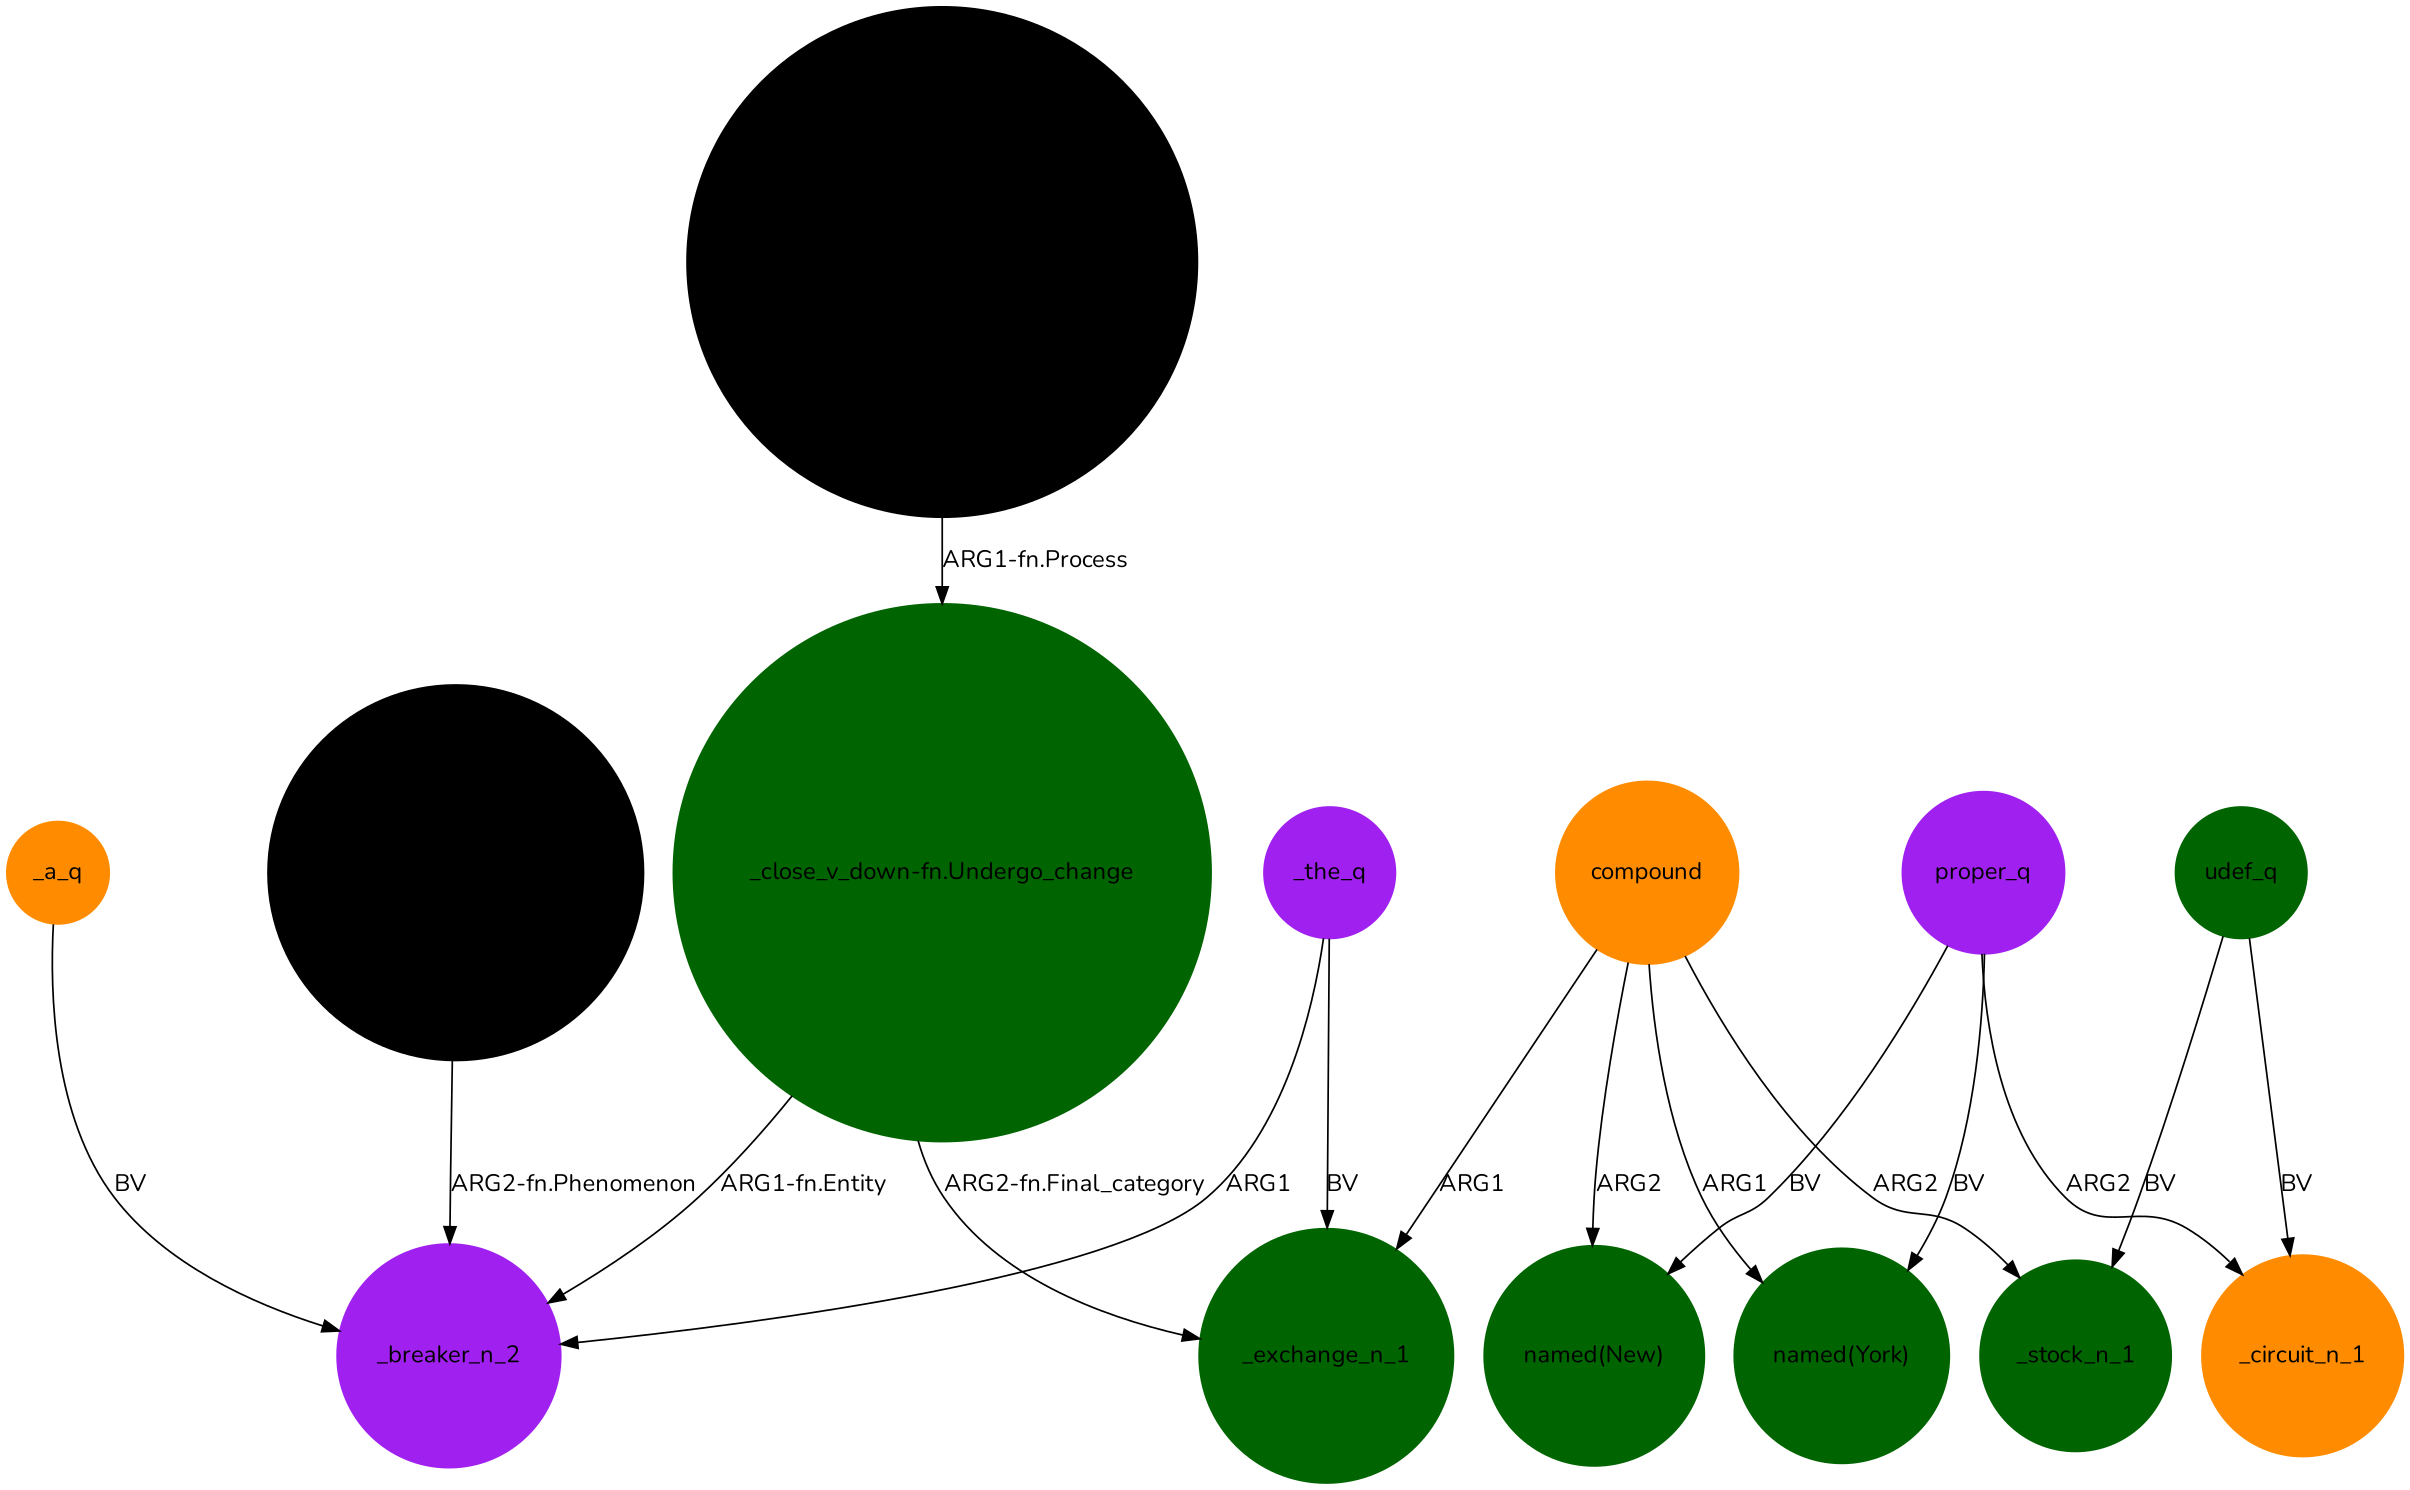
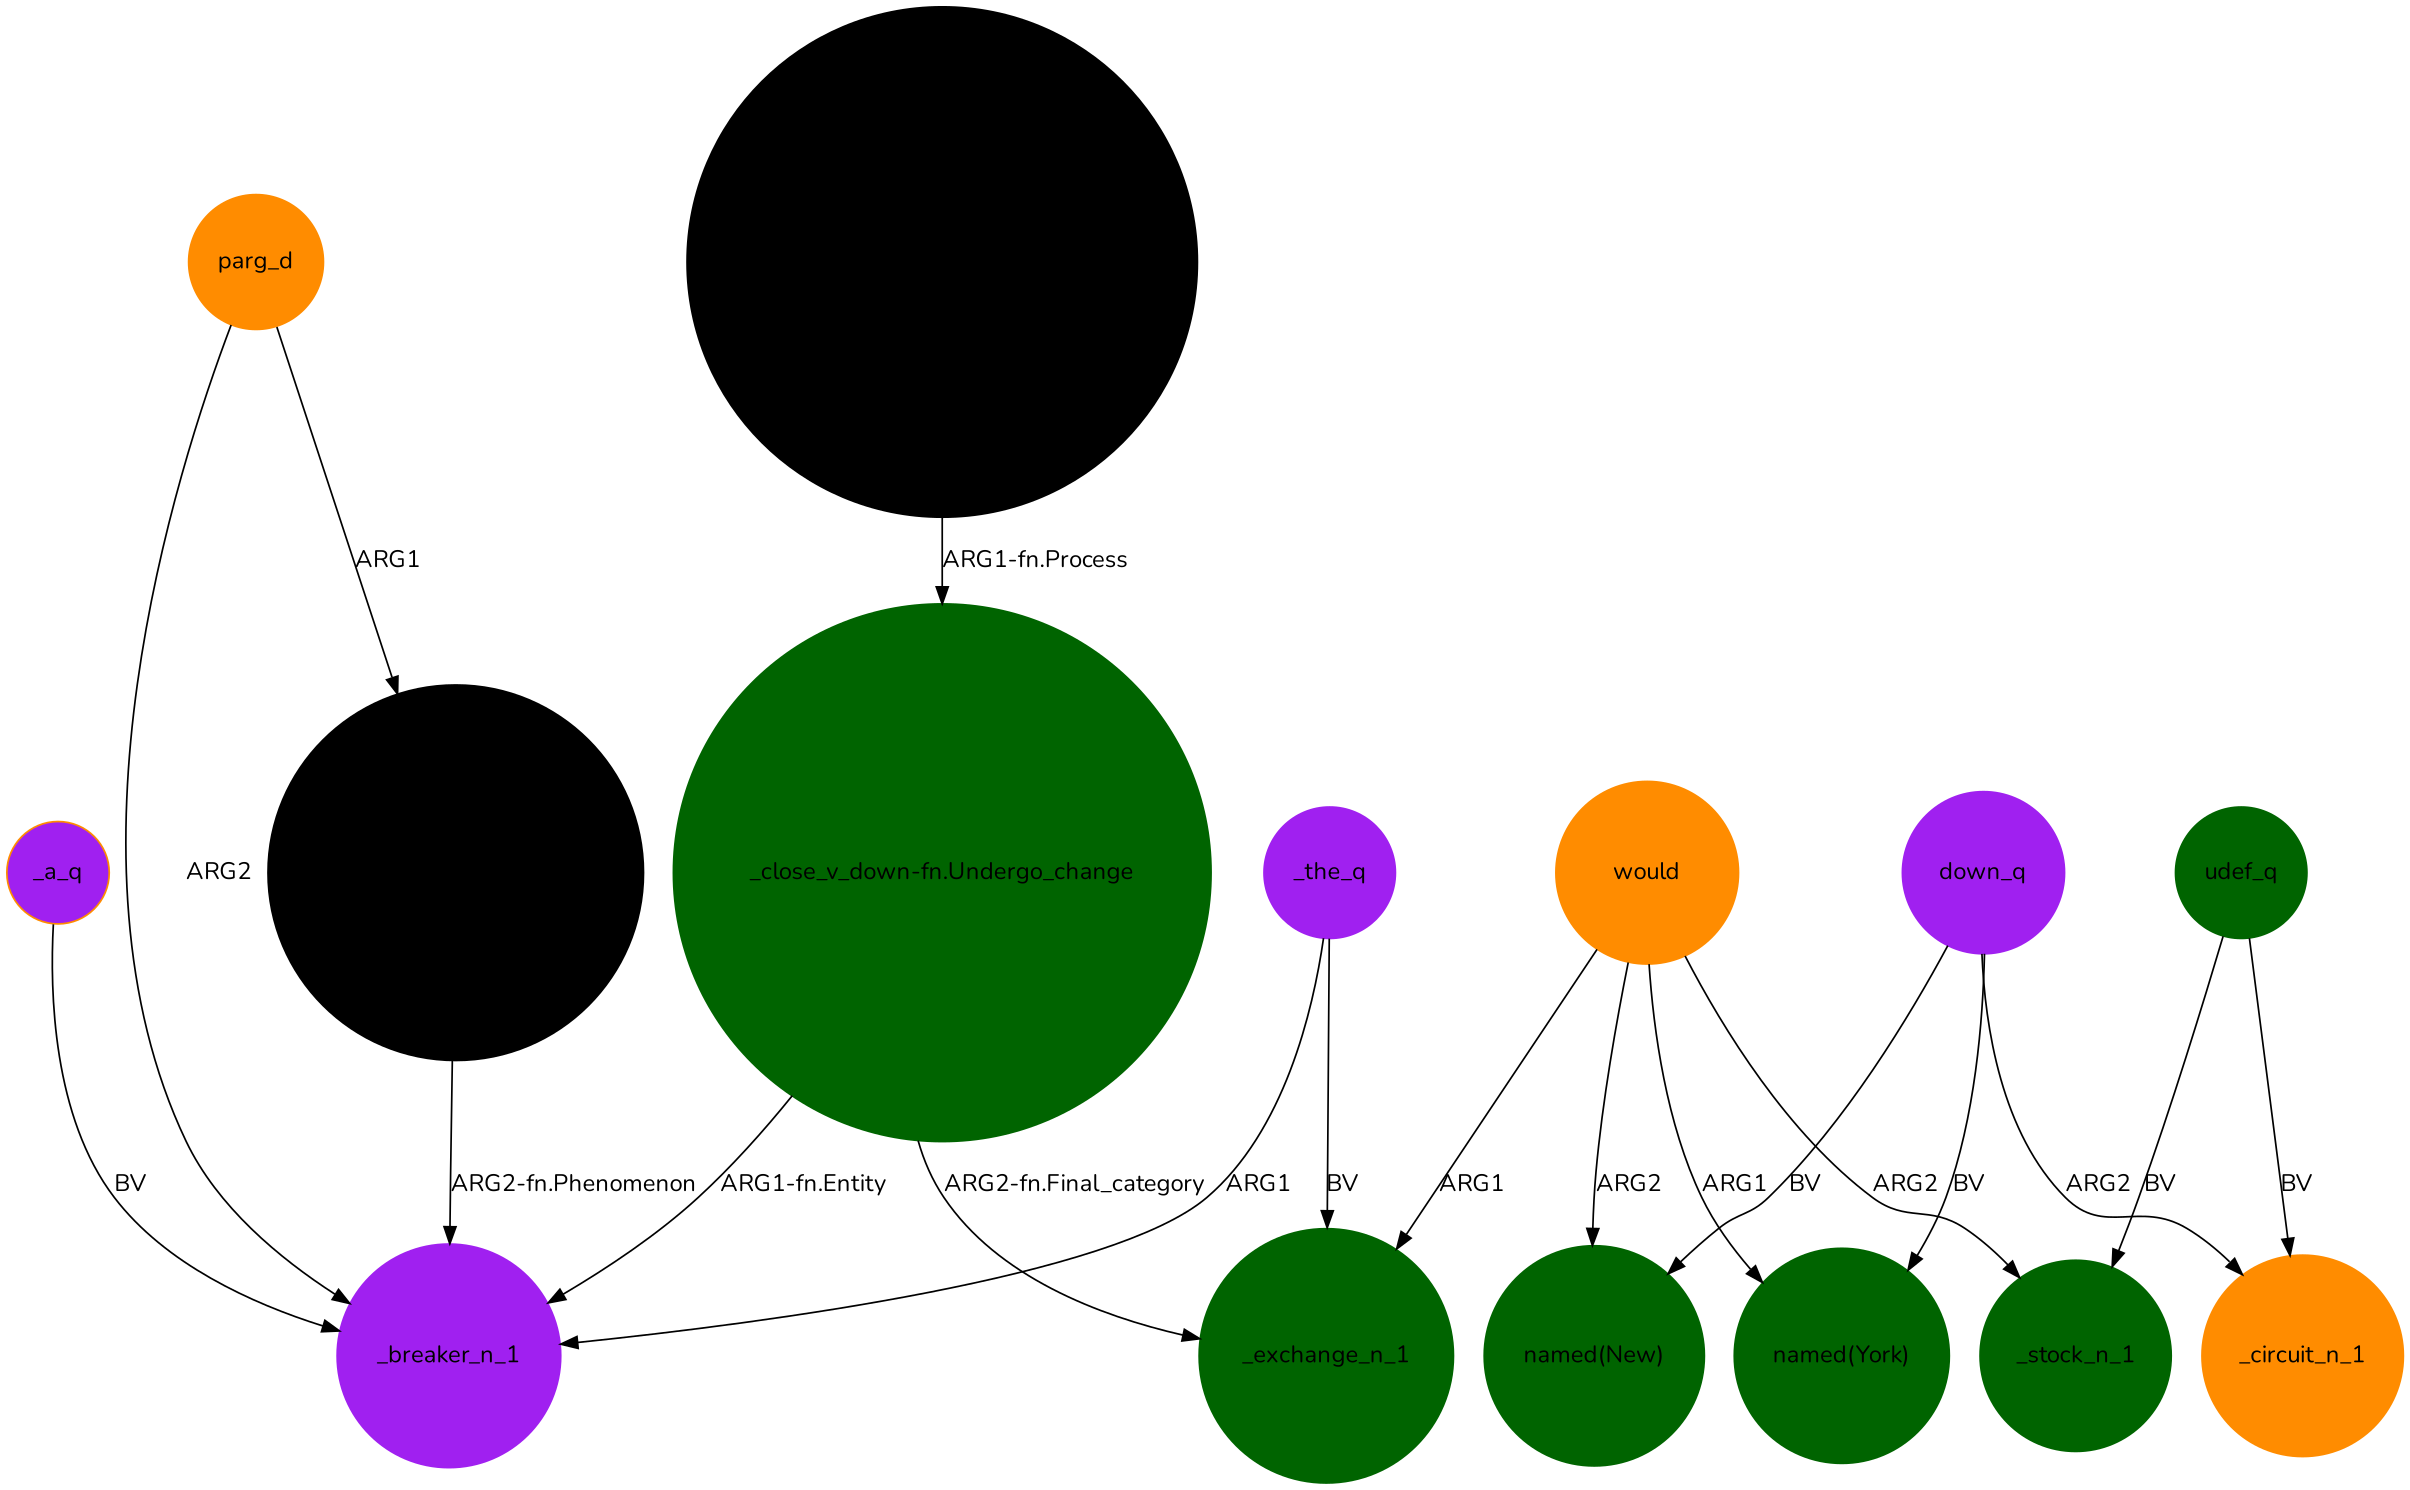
node "parg_d": added
node "_a_q": fillcolor darkorange -> purple
node "compound": label "compound" -> "would"
node "proper_q": label "proper_q" -> "down_q"
node "_breaker_n_2": label "_breaker_n_2" -> "_breaker_n_1"
